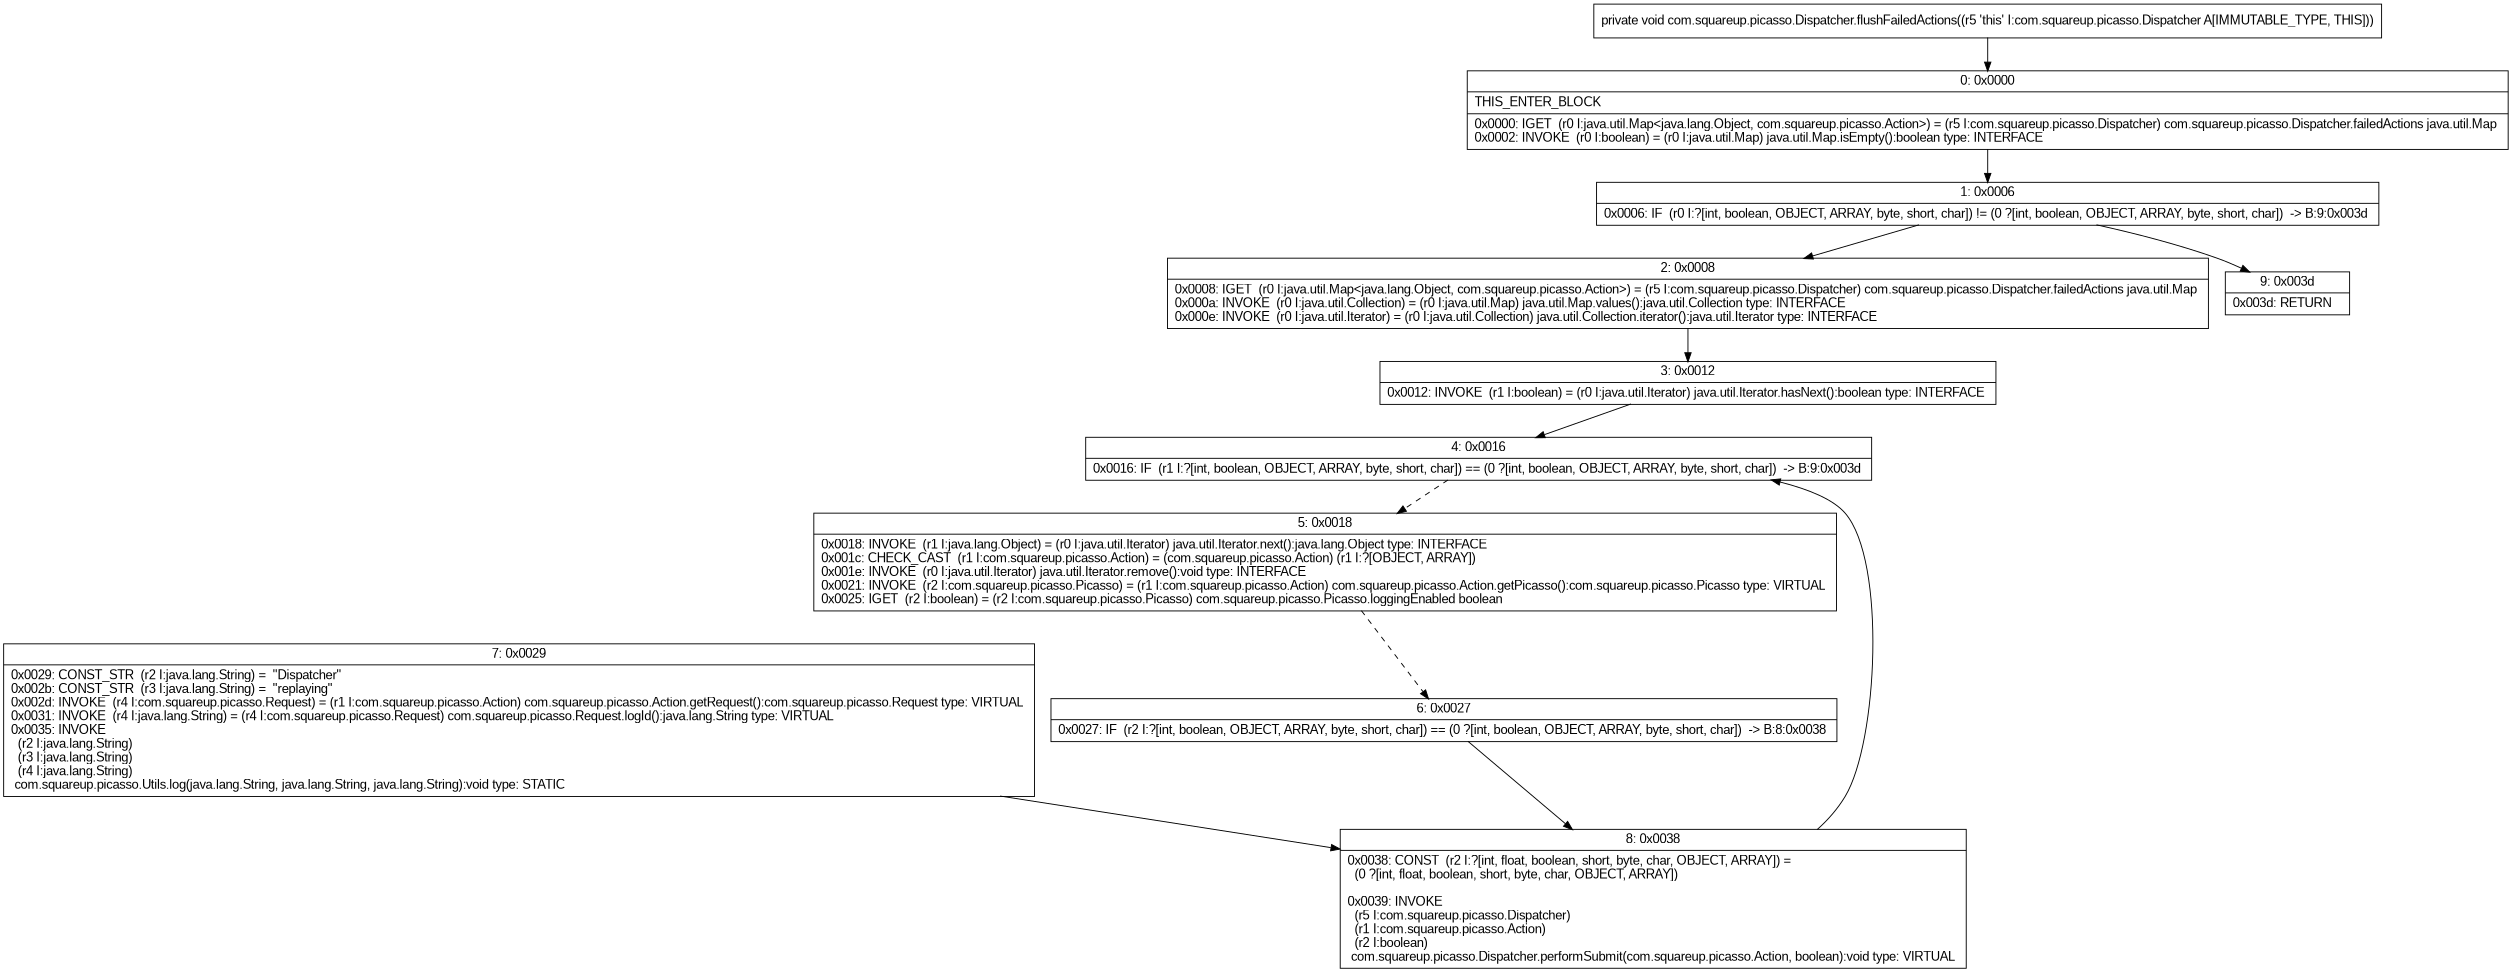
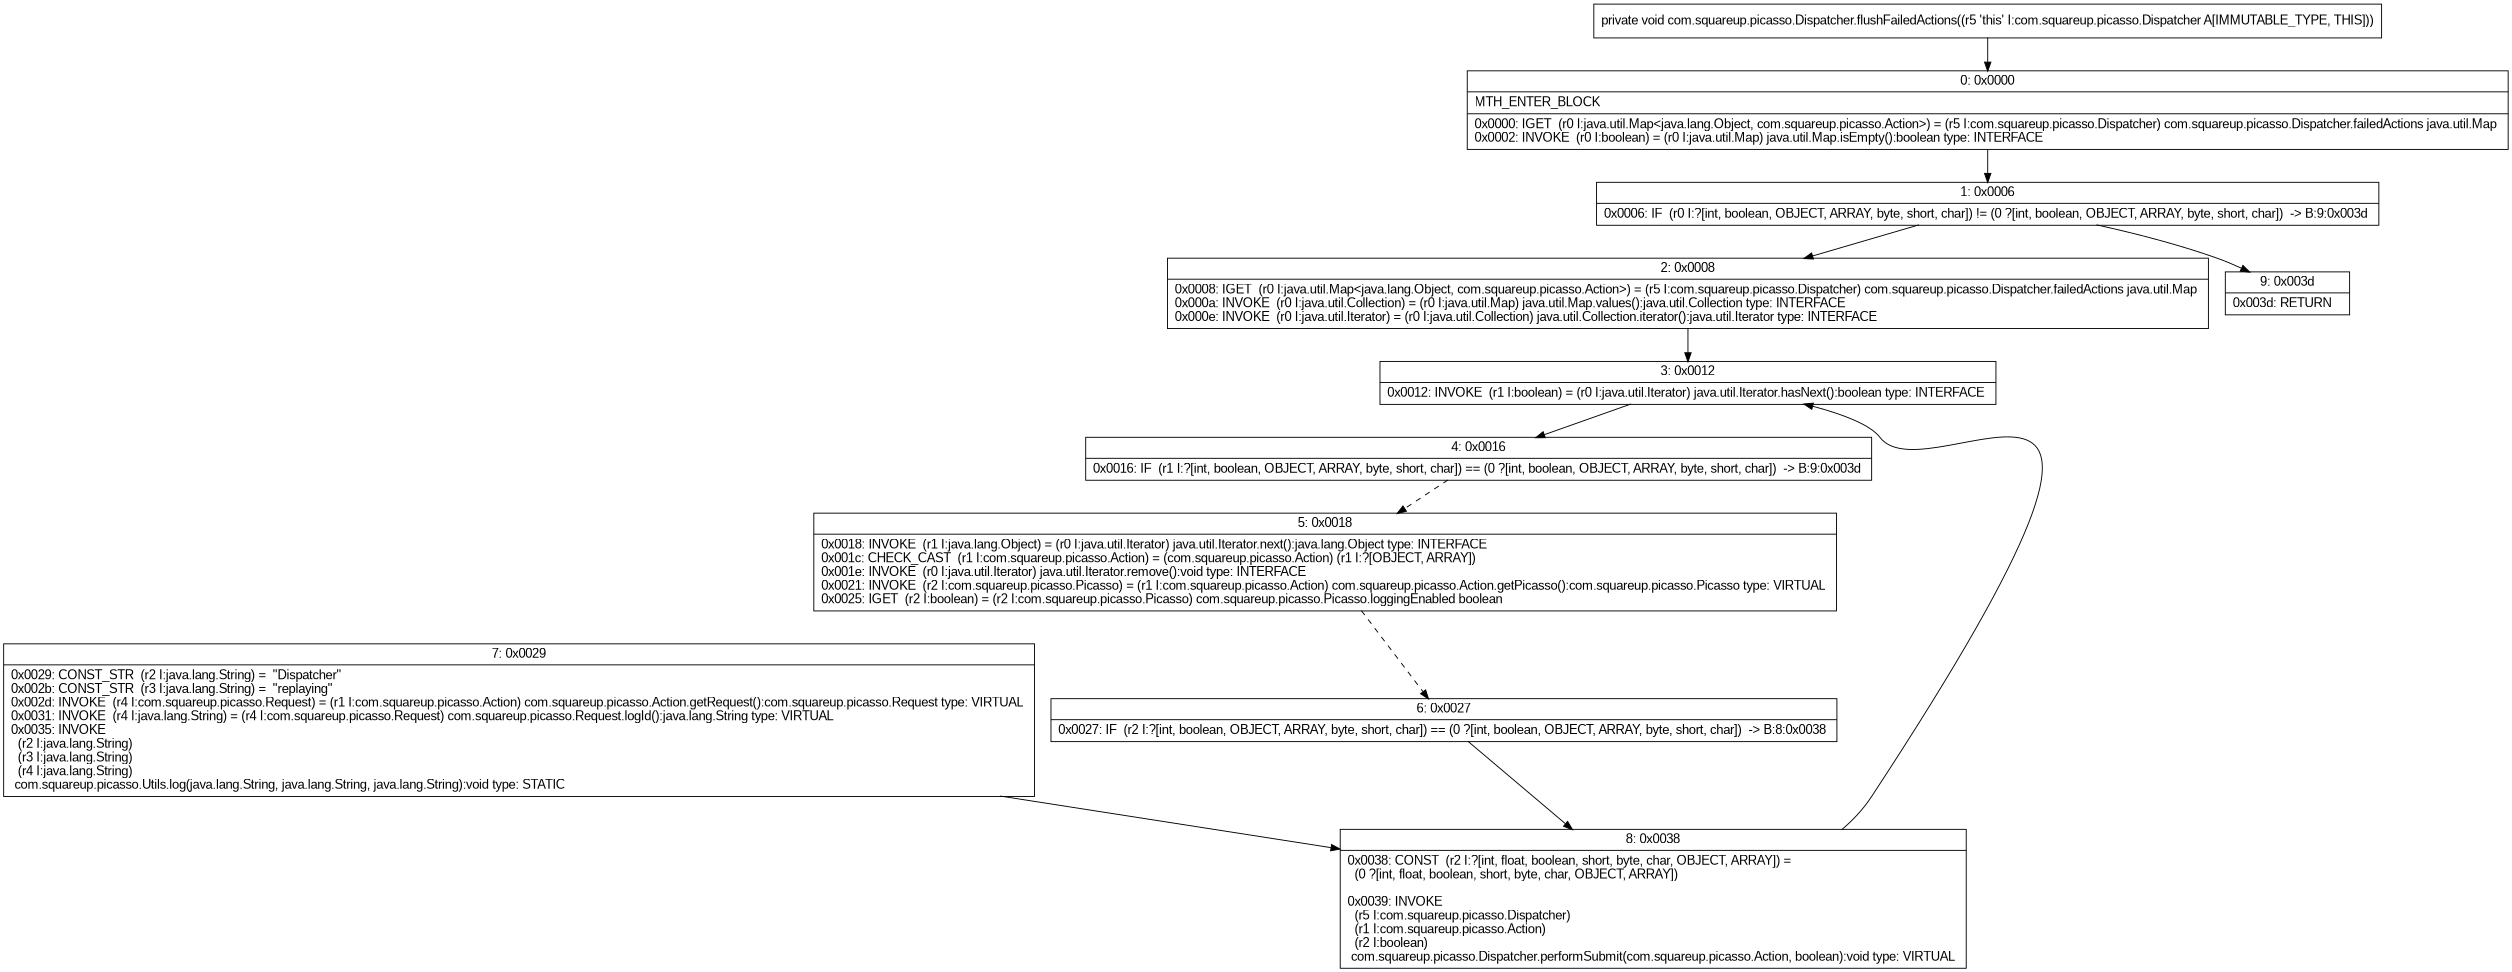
node "0: 0x0000": text "THIS_ENTER_BLOCK" -> "MTH_ENTER_BLOCK"
edge "8: 0x0038" -> "4: 0x0016": now "8: 0x0038" -> "3: 0x0012"
